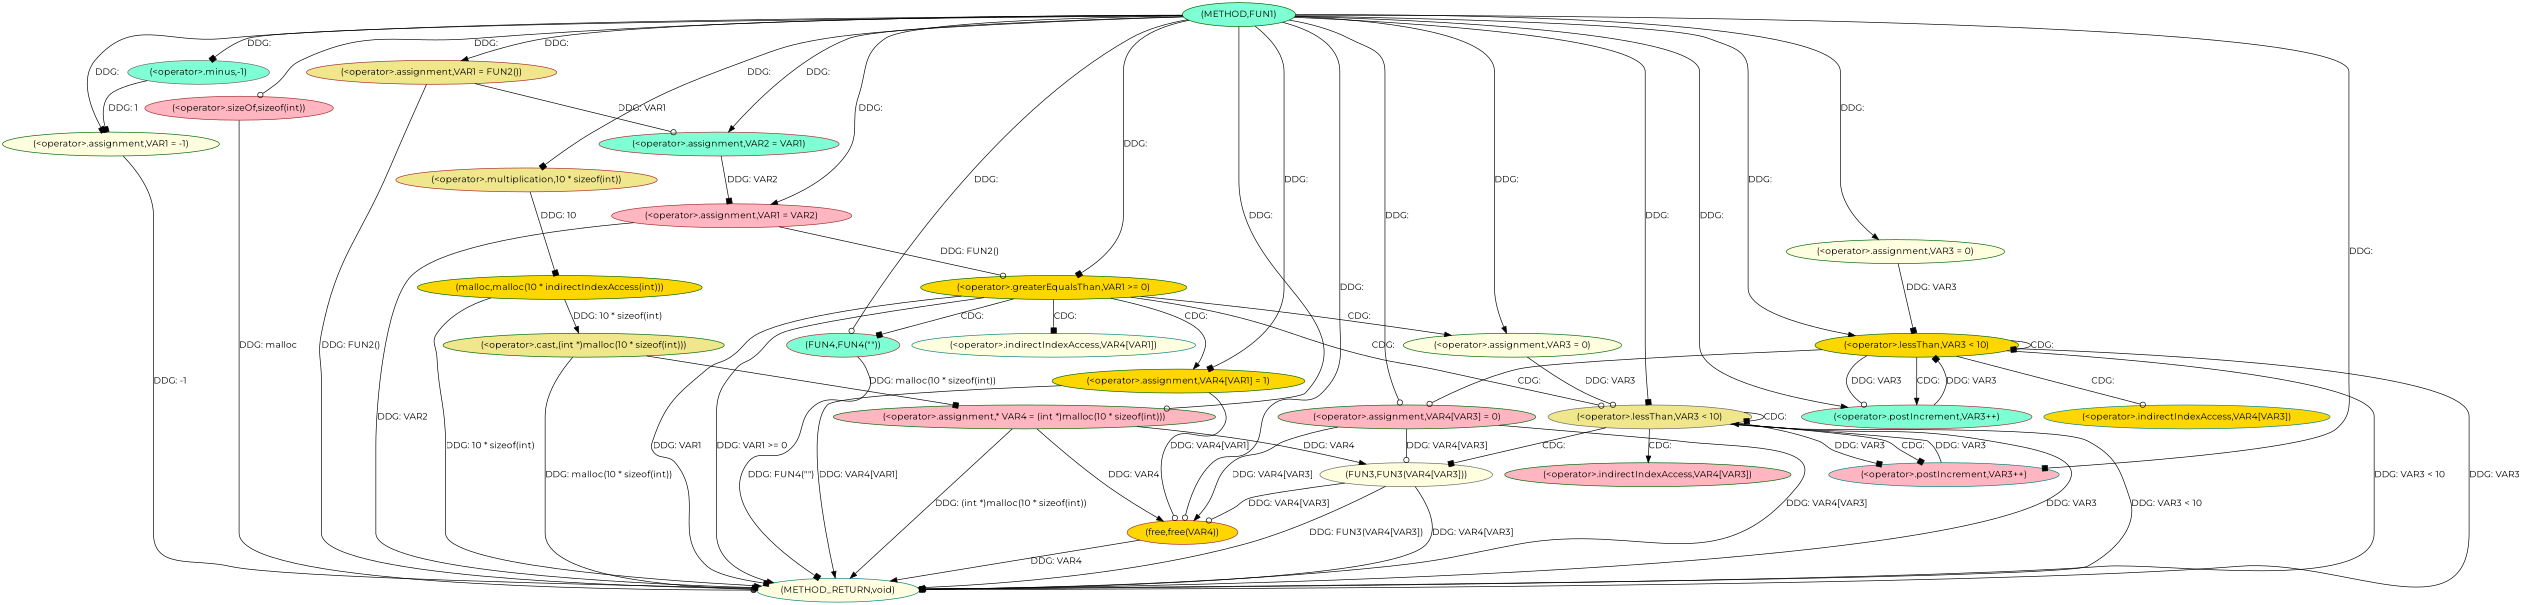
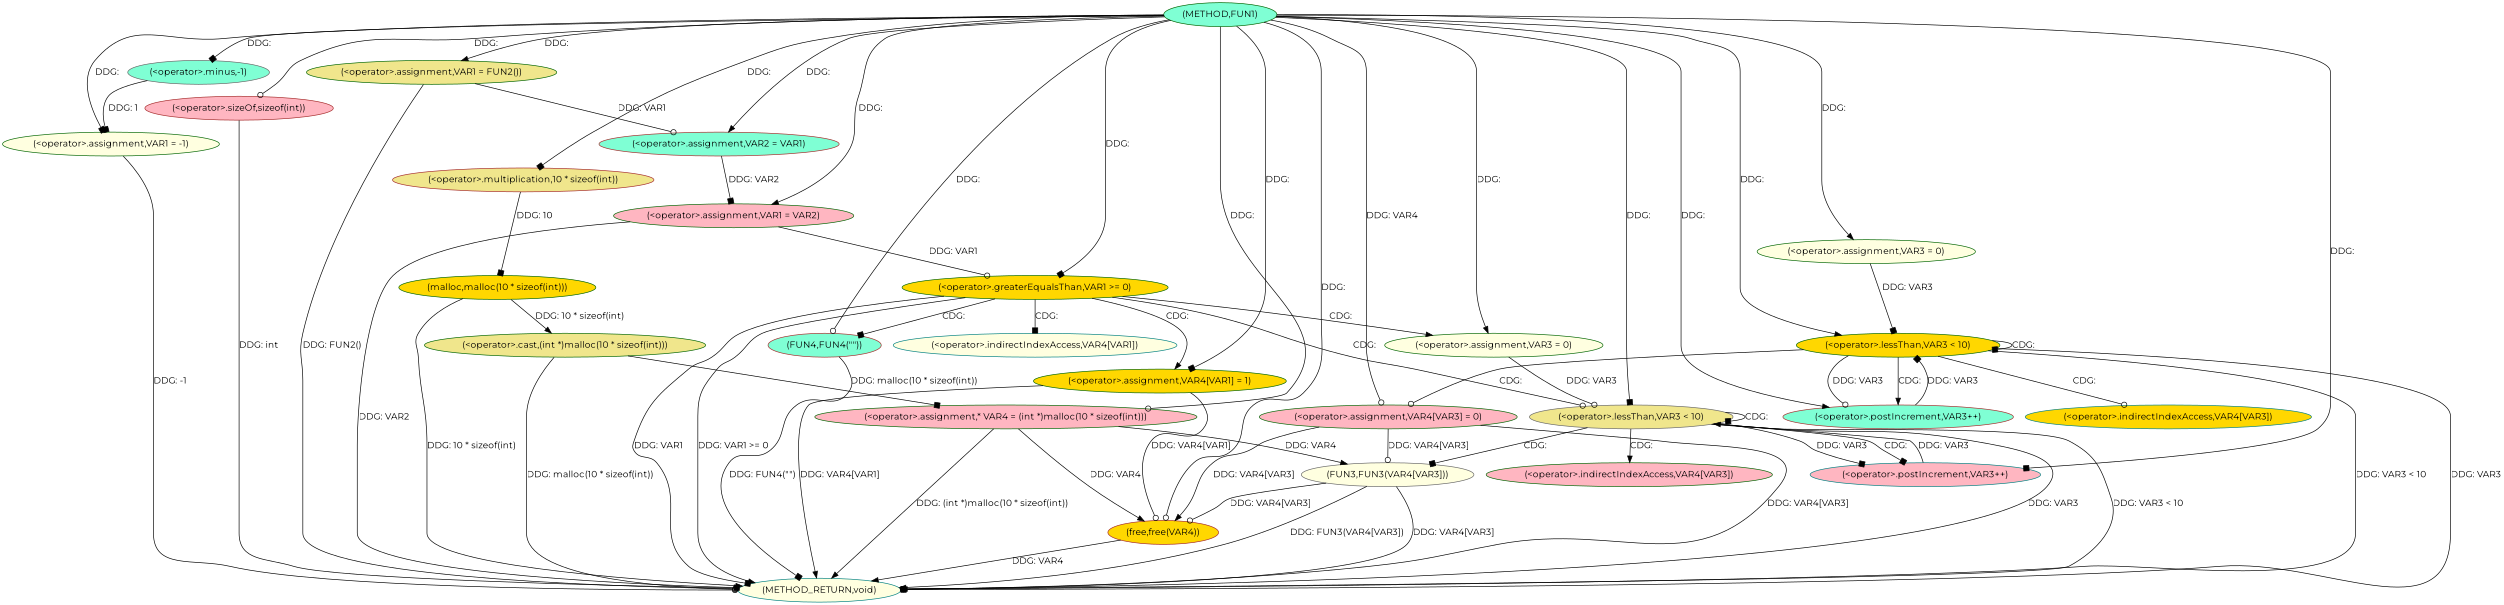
node "(<operator>.assignment,VAR1 = FUN2())": color brown -> darkgreen
node "(<operator>.assignment,VAR1 = VAR2)": color brown -> darkgreen
edge "(METHOD,FUN1)" -> "(<operator>.assignment,VAR4[VAR3] = 0)": label "DDG: " -> "DDG: VAR4"
edge "(<operator>.assignment,VAR1 = VAR2)" -> "(<operator>.greaterEqualsThan,VAR1 >= 0)": label "DDG: FUN2()" -> "DDG: VAR1"
node "(malloc,malloc(10 * indirectIndexAccess(int)))": label "(malloc,malloc(10 * indirectIndexAccess(int)))" -> "(malloc,malloc(10 * sizeof(int)))"
edge "(<operator>.sizeOf,sizeof(int))" -> "(METHOD_RETURN,void)": label "DDG: malloc" -> "DDG: int"
